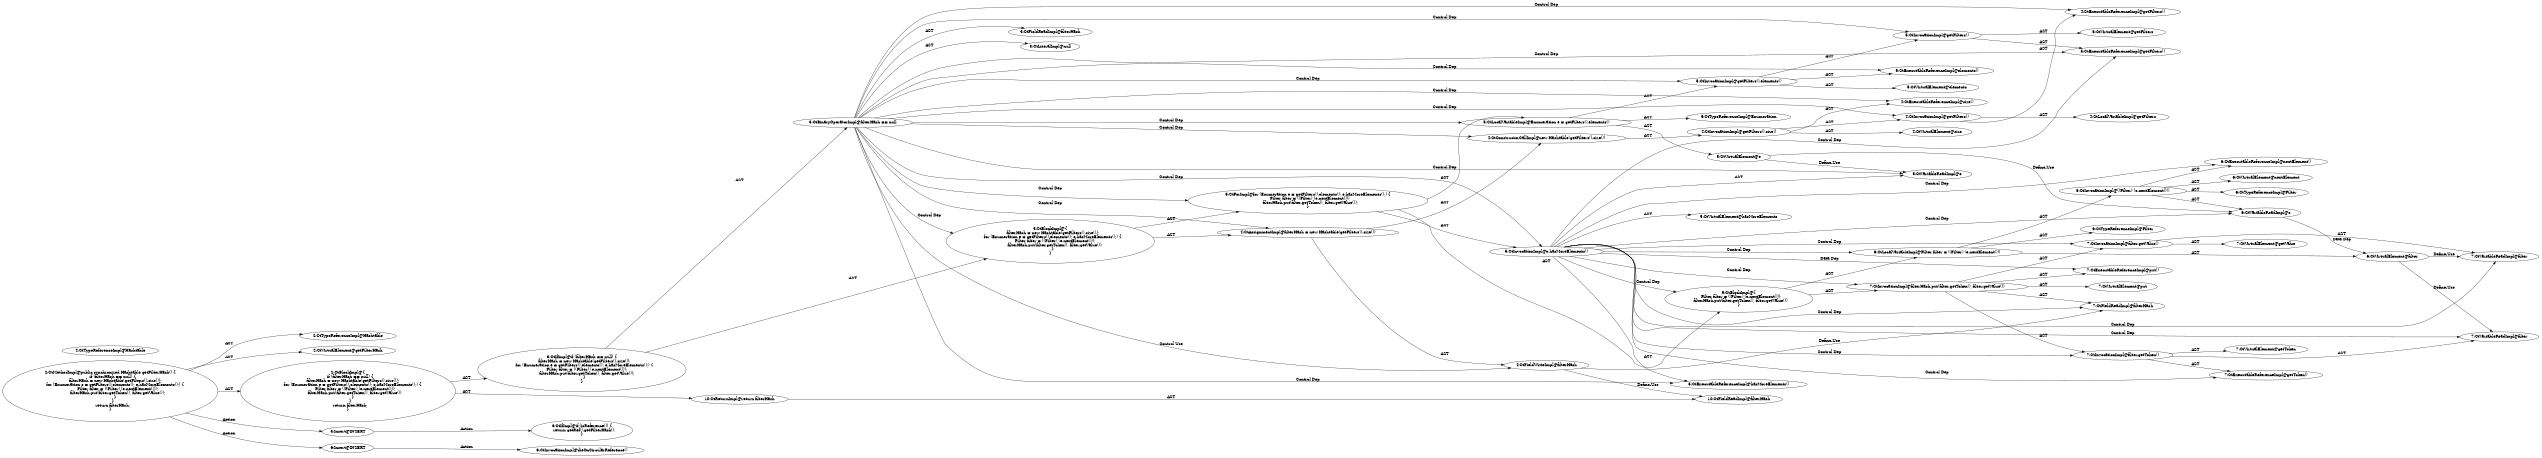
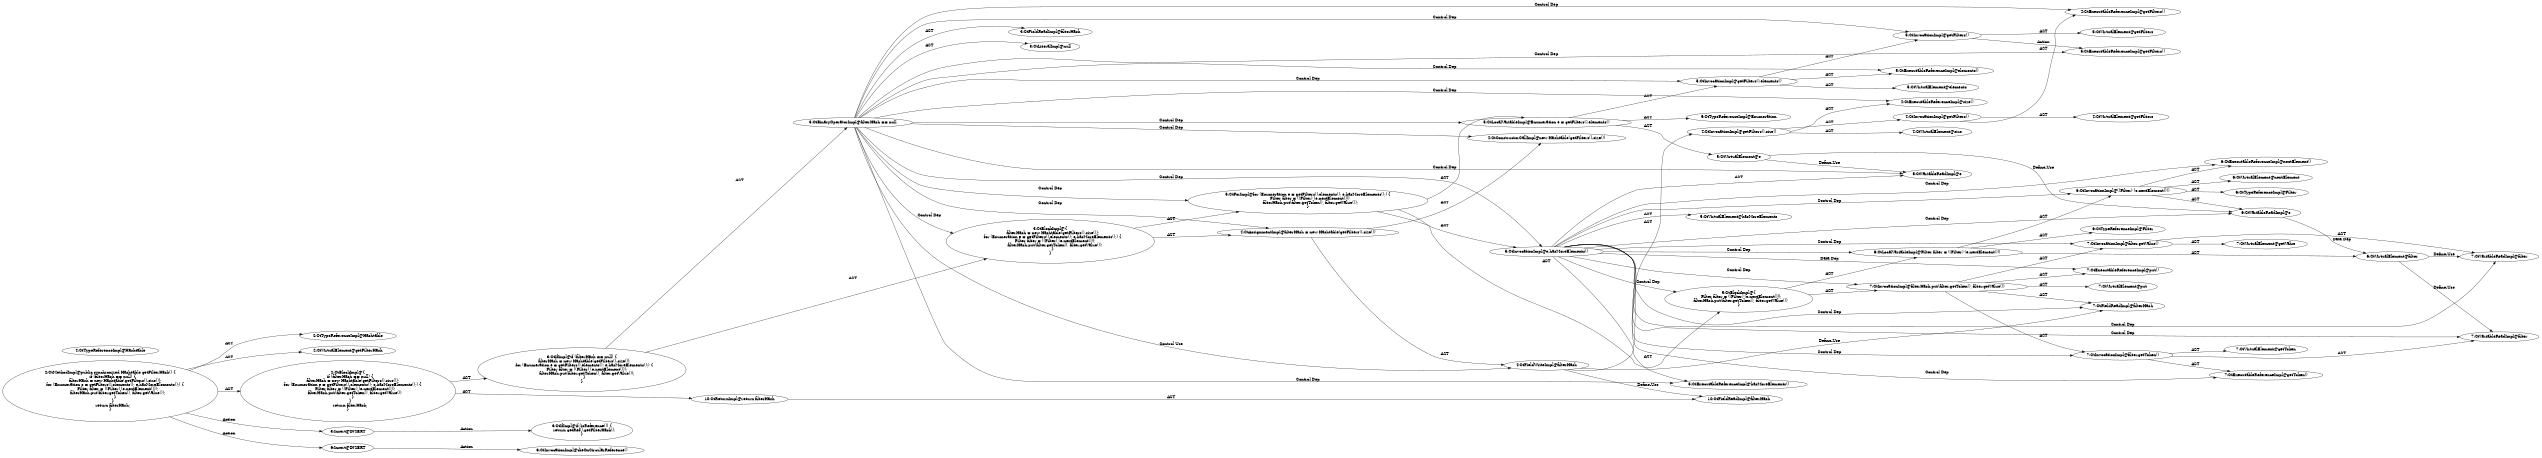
edge "5:CtInvocationImpl@getFilters()" -> "5:CtExecutableReferenceImpl@getFilters()": label "AST" -> "Action"
edge "3:CtBinaryOperatorImpl@filterHash == null" -> "4:CtInvocationImpl@getFilters()": removed, label "Control Dep"
node "4:CtLocalVariableImpl@getFilters": label "4:CtLocalVariableImpl@getFilters" -> "4:CtVirtualElement@getFilters"
edge "4:CtConstructorCallImpl@new Hashtable(getFilters().size())" -> "4:CtInvocationImpl@getFilters().size()": now "4:CtFieldWriteImpl@filterHash" -> "4:CtInvocationImpl@getFilters().size()"
edge "5:CtInvocationImpl@e.hasMoreElements()" -> "5:CtExecutableReferenceImpl@getFilters()": now "5:CtInvocationImpl@e.hasMoreElements()" -> "6:CtInvocationImpl@((Filter) (e.nextElement()))"
